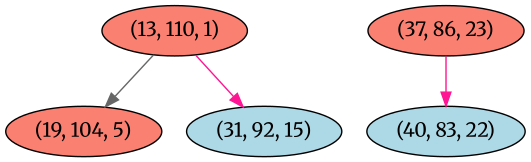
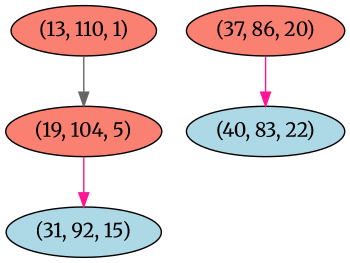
node "(37, 86, 23)": label "(37, 86, 23)" -> "(37, 86, 20)"
edge "(13, 110, 1)" -> "(31, 92, 15)": now "(19, 104, 5)" -> "(31, 92, 15)"
